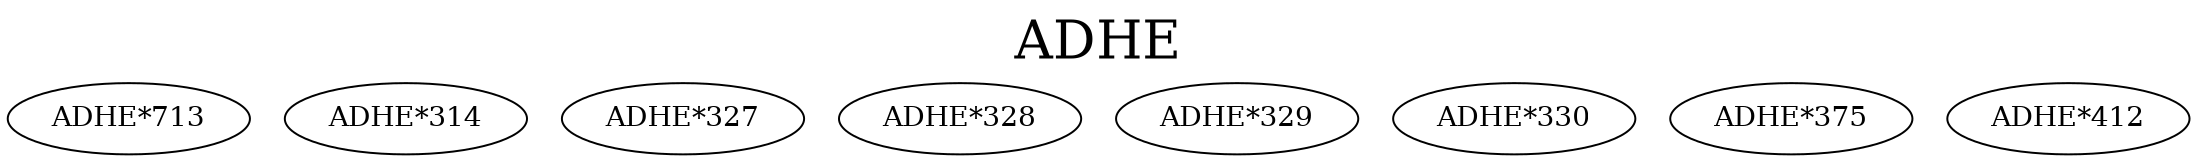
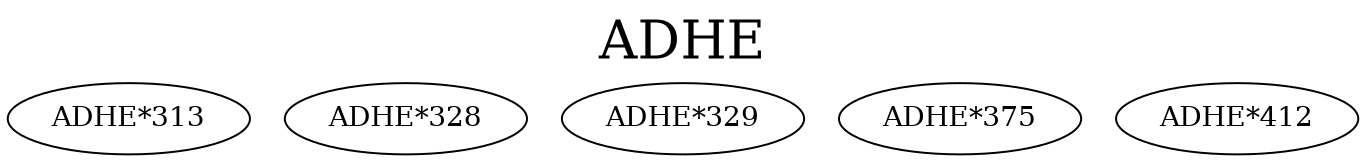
node "ADHE*713": label "ADHE*713" -> "ADHE*313"
node "ADHE*314": removed
node "ADHE*327": removed
node "ADHE*330": removed
